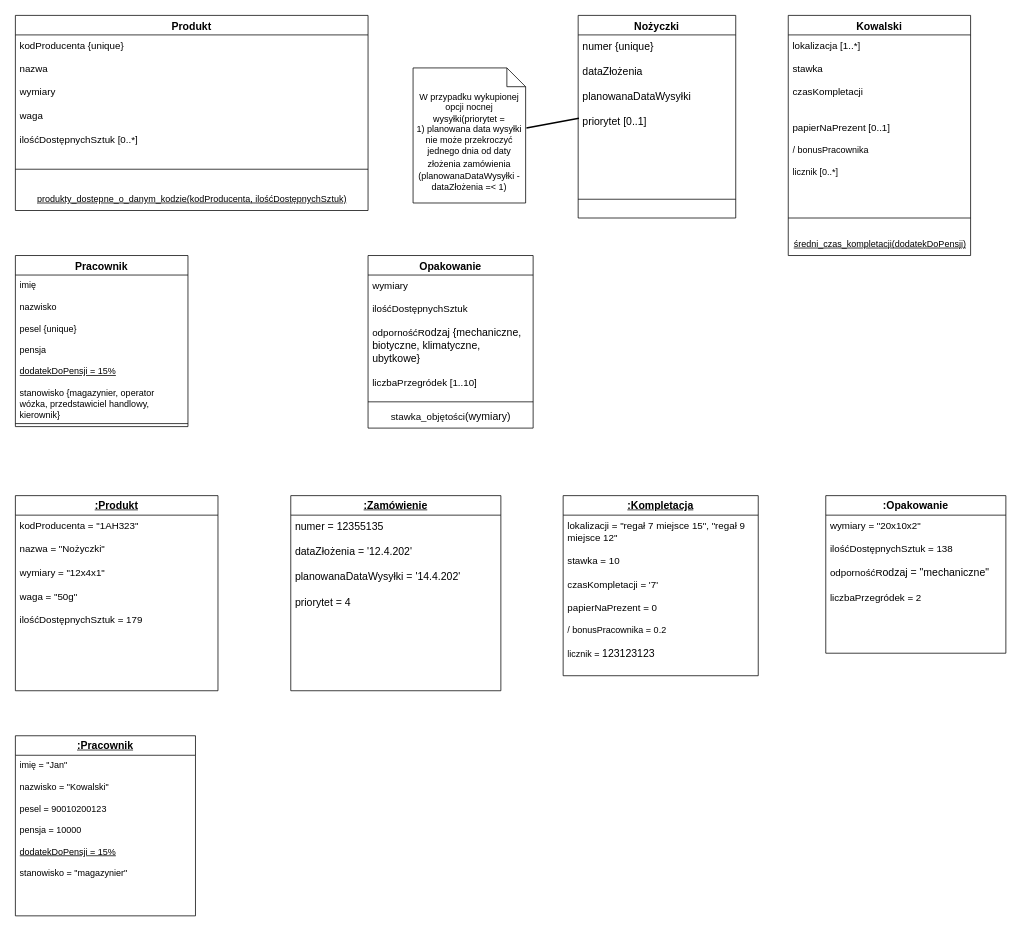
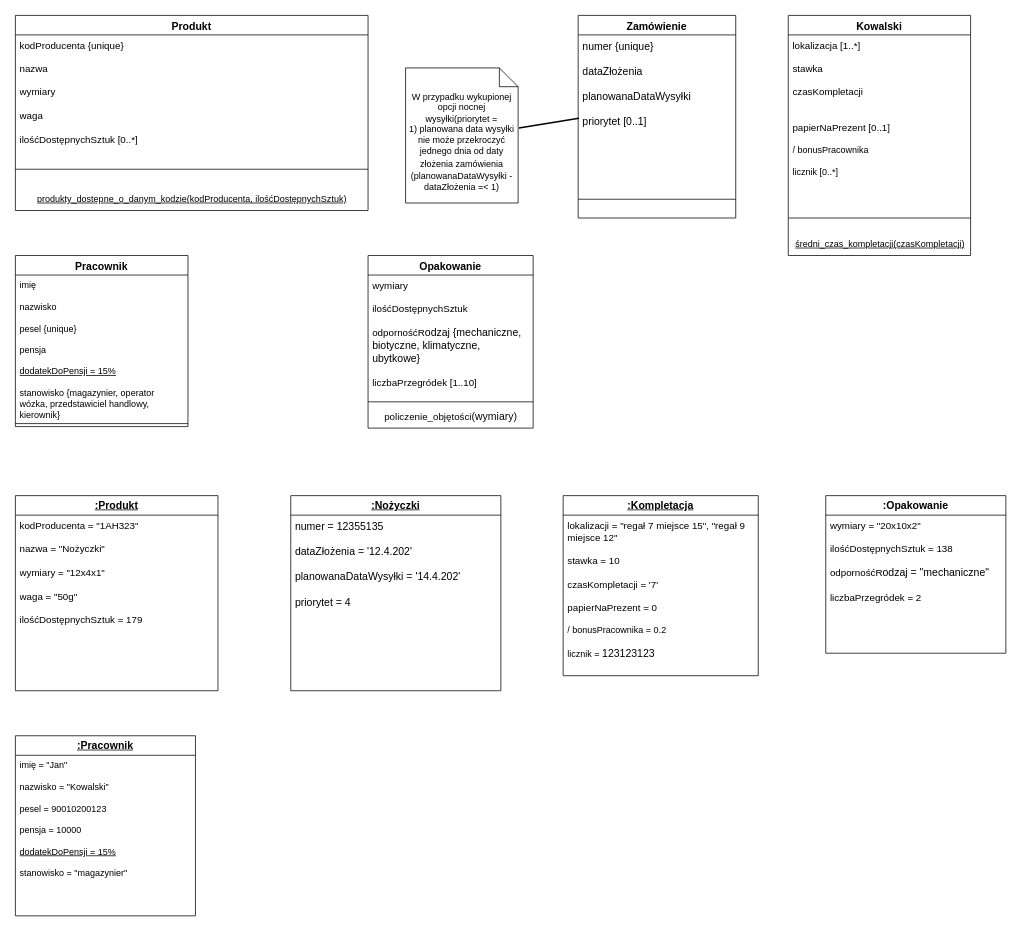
node "Nożyczki": label "Nożyczki" -> "Zamówienie"
node "W przypadku wykupionej opcji nocnej wysyłki(priorytet = 1) planowana data wysyłki nie może przekroczyć jednego dnia od daty złożenia zamówienia (planowanaDataWysyłki - dataZłożenia =< 1)": moved (469, 135) -> (462, 135)
node "średni_czas_kompletacji(dodatekDoPensji)": label "średni_czas_kompletacji(dodatekDoPensji)" -> "średni_czas_kompletacji(czasKompletacji)"
node "stawka_objętości(wymiary)": label "stawka_objętości(wymiary)" -> "policzenie_objętości(wymiary)"
node ":Zamówienie": label ":Zamówienie" -> ":Nożyczki"
